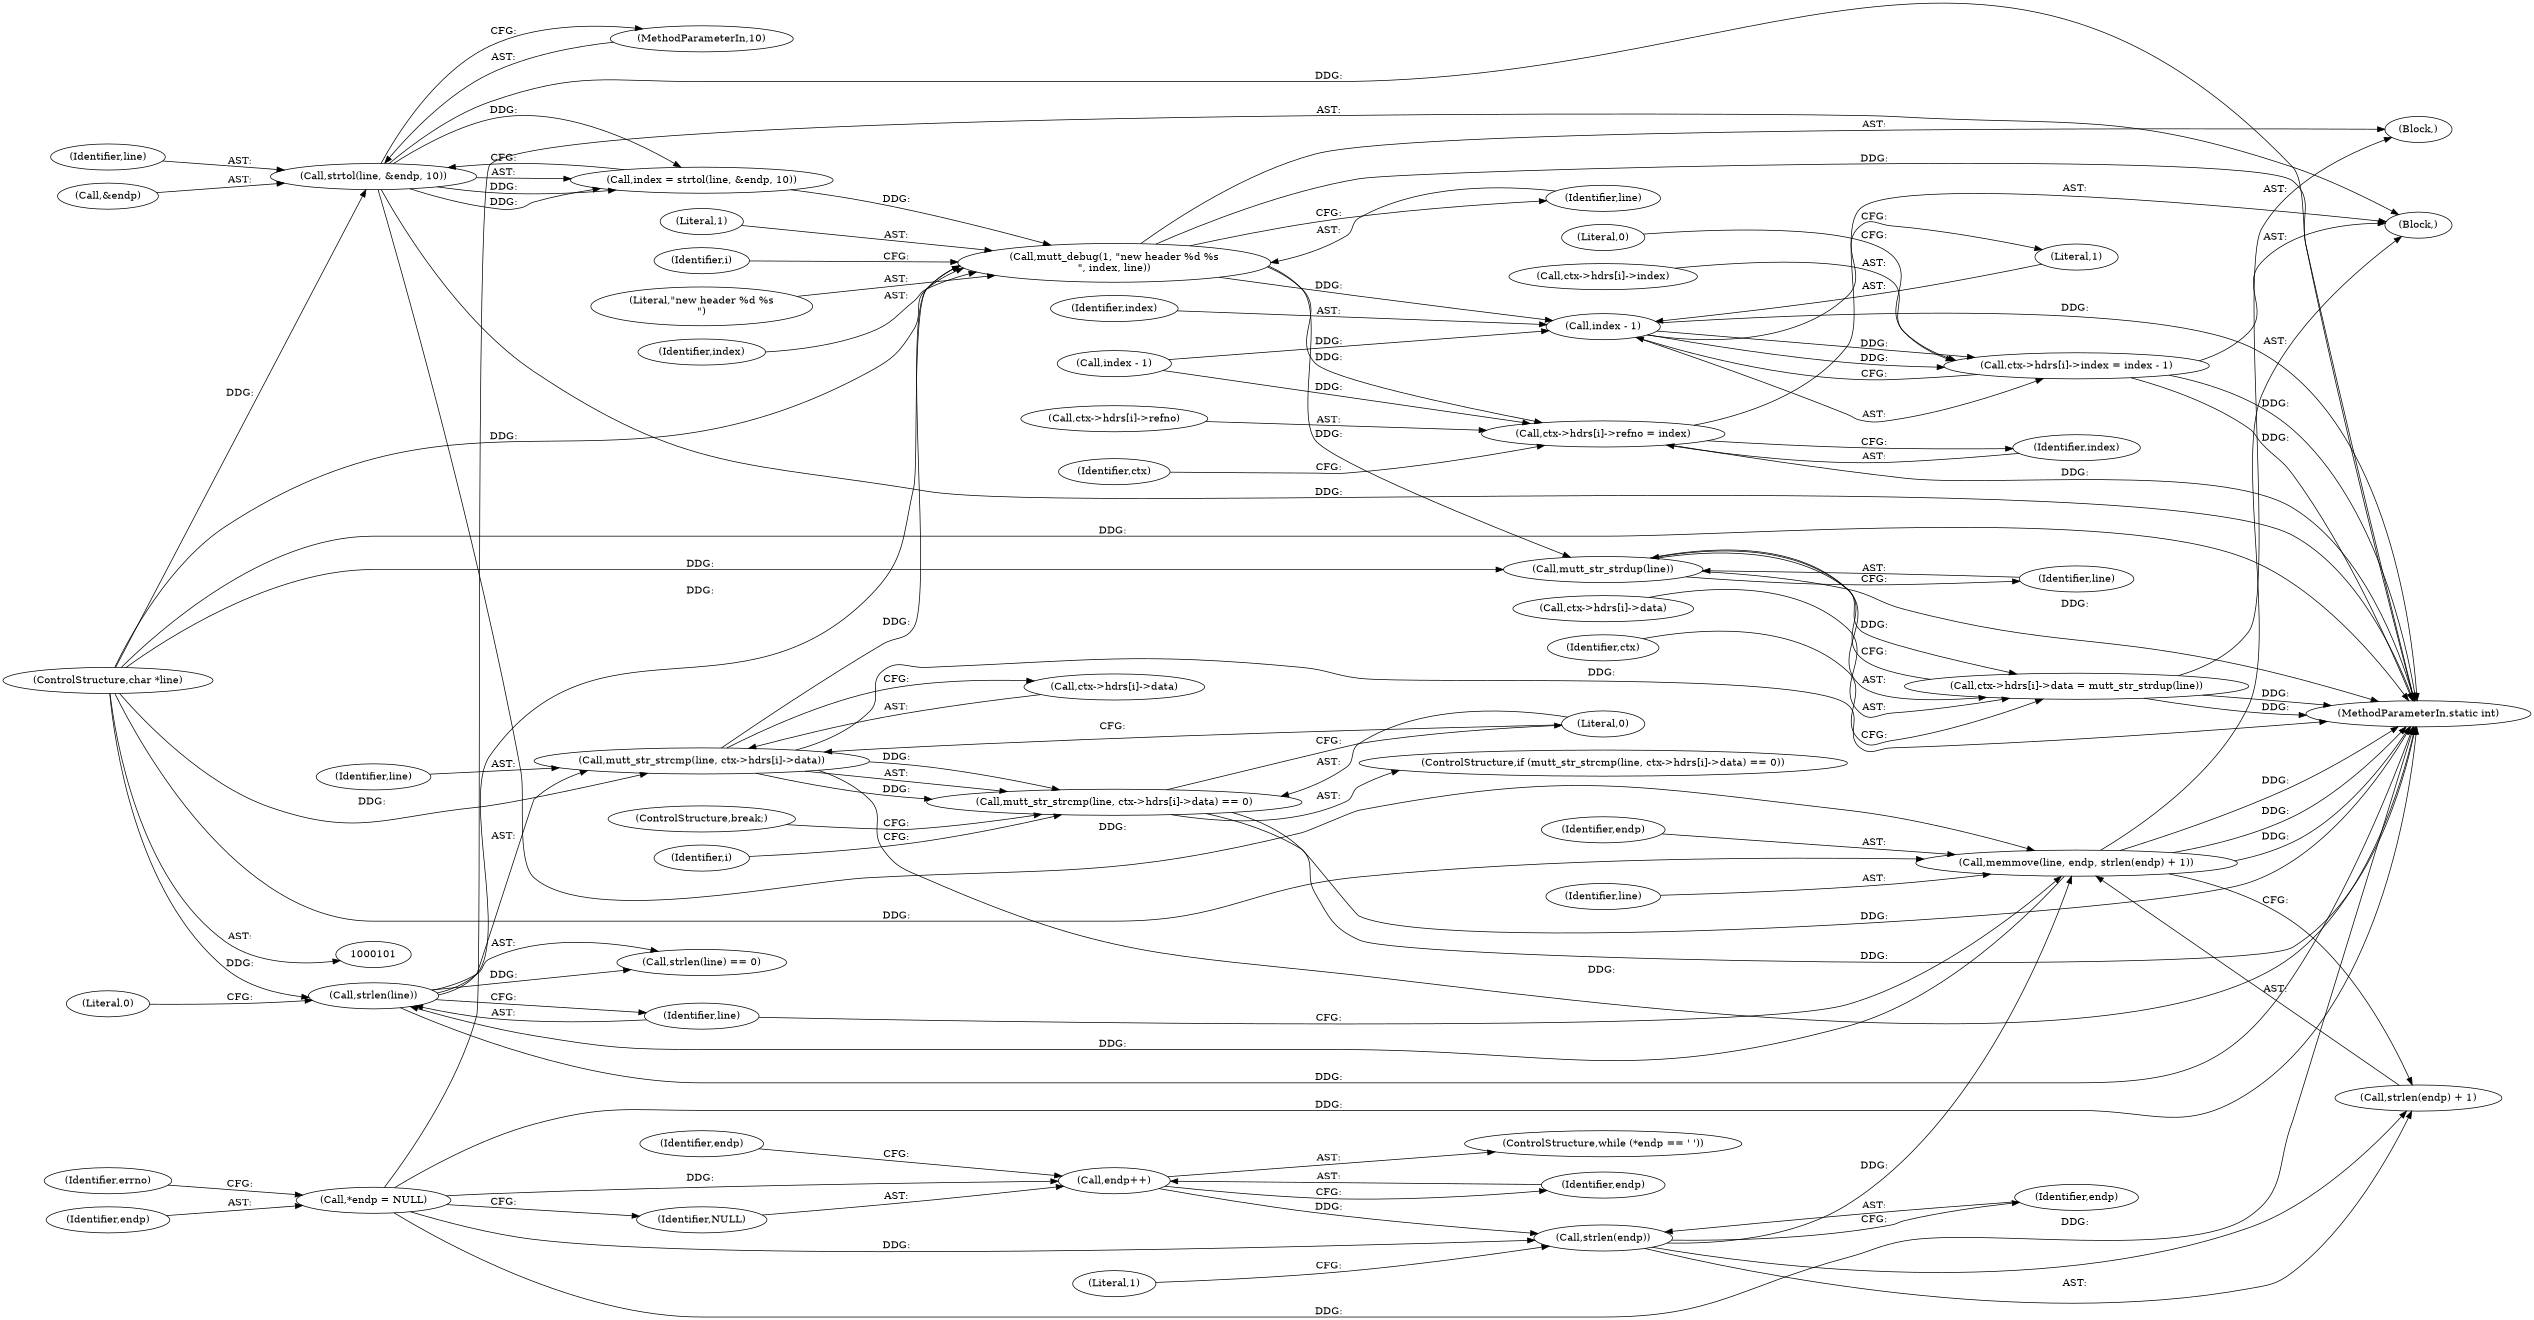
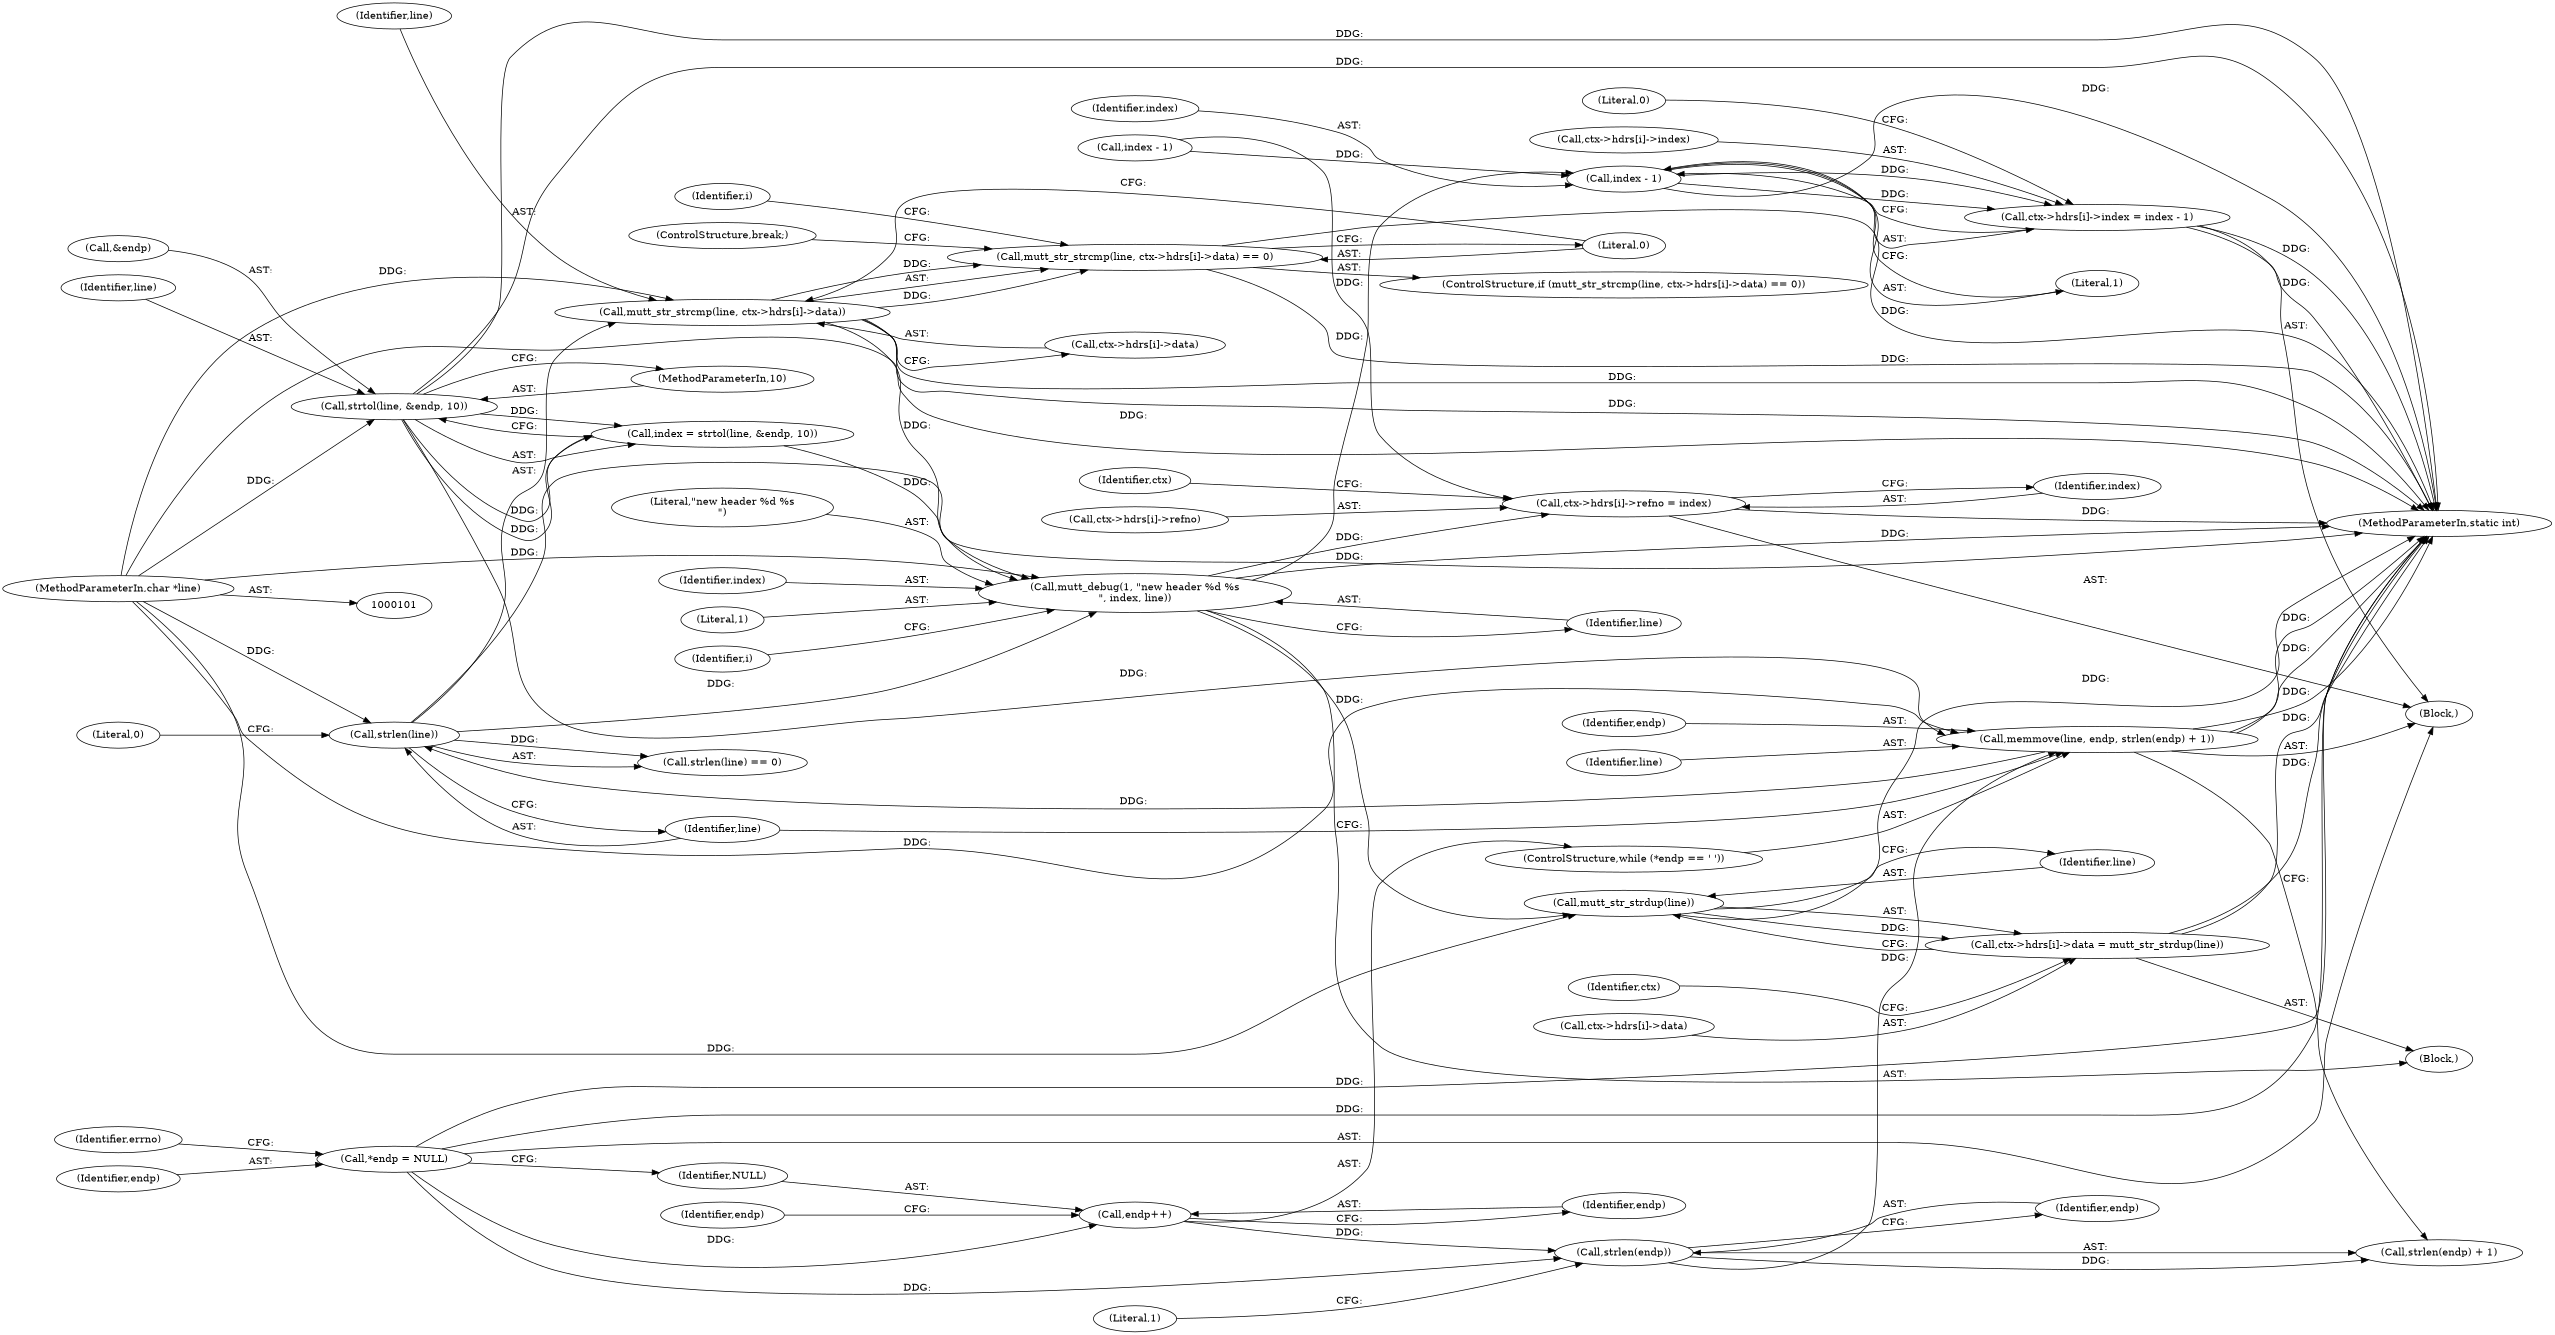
node "(ControlStructure,char *line)": label "(ControlStructure,char *line)" -> "(MethodParameterIn,char *line)"
edge "(Call,strlen(endp) + 1)" -> "(Call,memmove(line, endp, strlen(endp) + 1))": now "(ControlStructure,while (*endp == ' '))" -> "(Call,memmove(line, endp, strlen(endp) + 1))"
